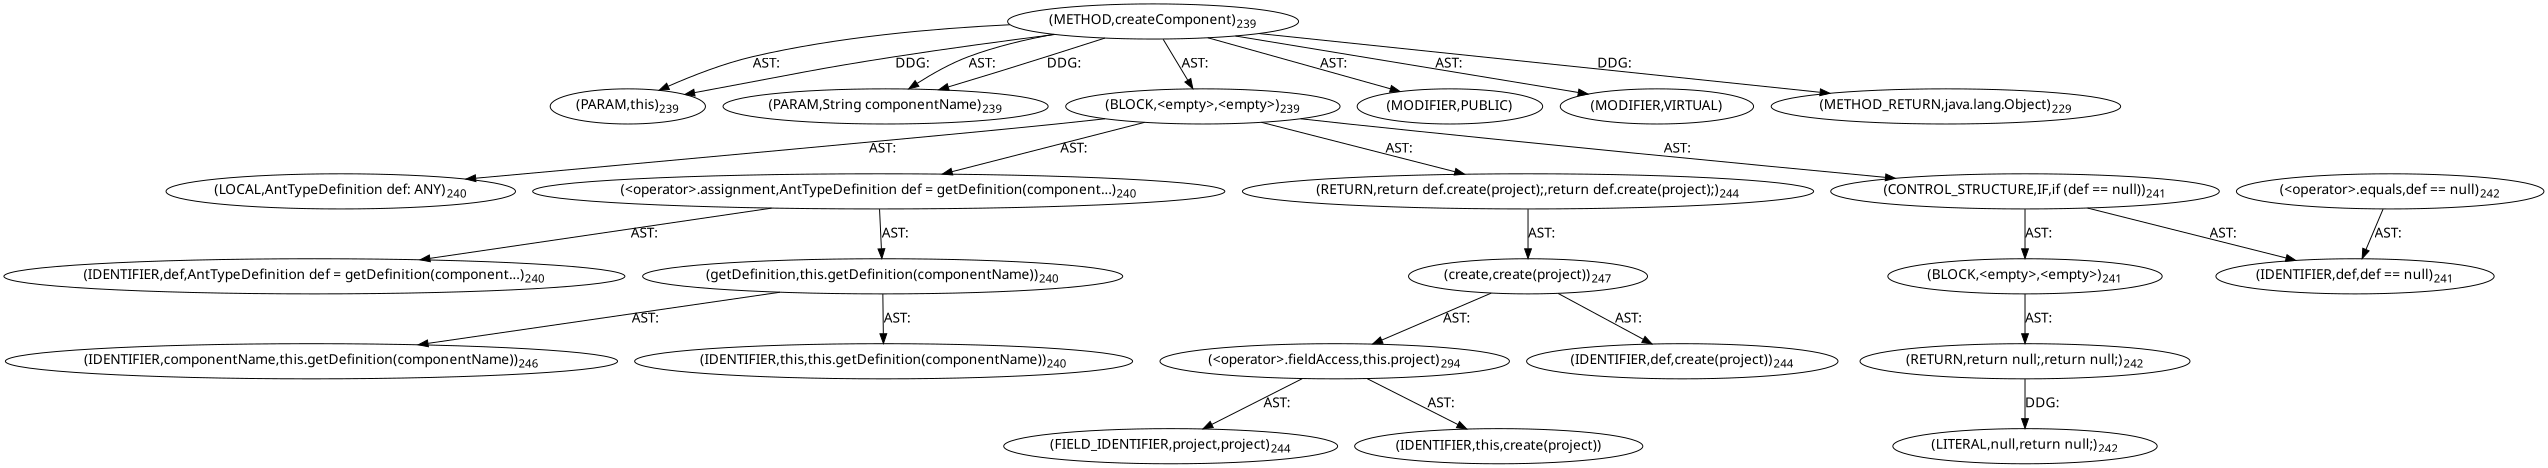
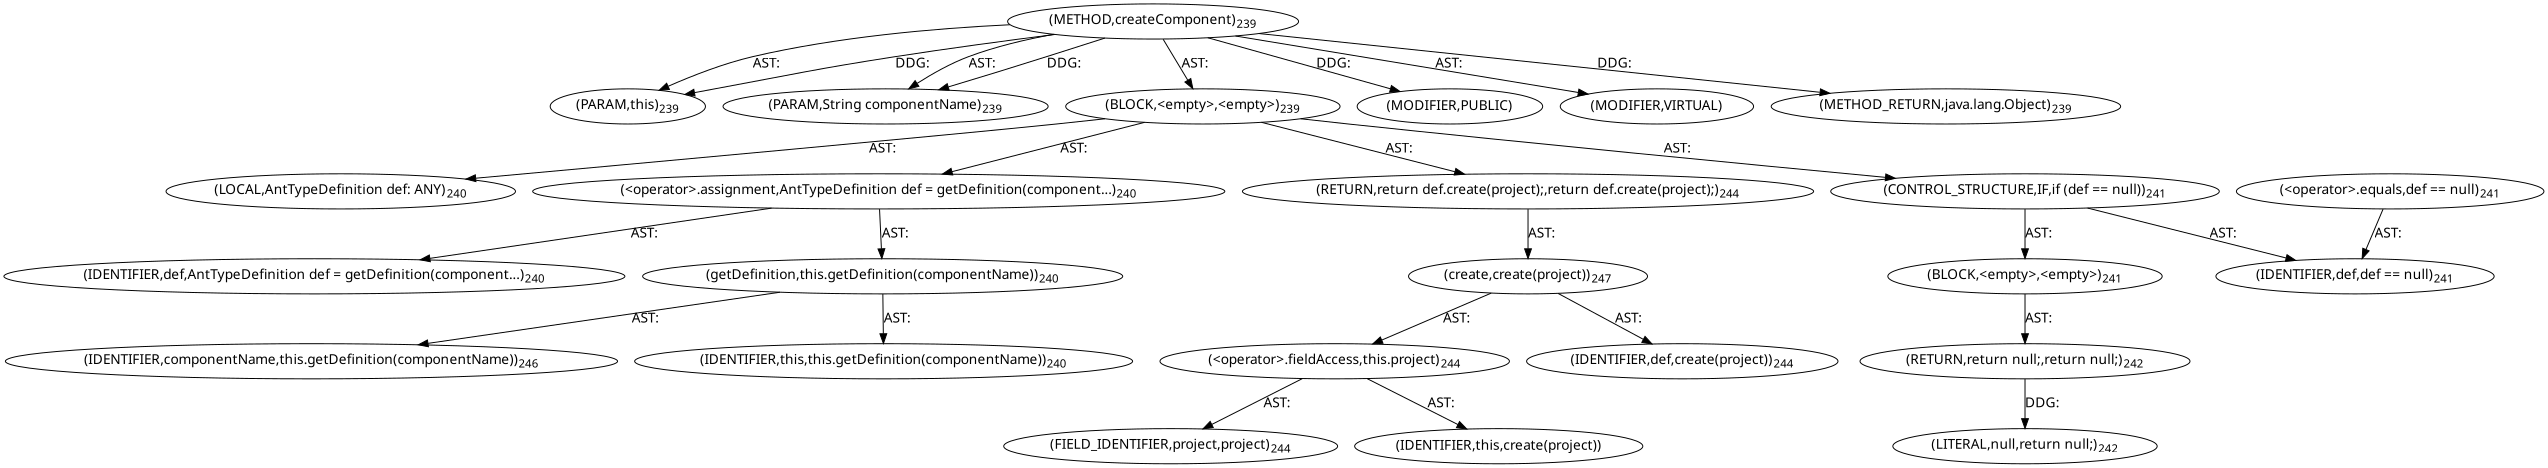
edge "(METHOD,createComponent)" -> "(MODIFIER,PUBLIC)": label "AST: " -> "DDG: "
node "(METHOD_RETURN,java.lang.Object)": text "229" -> "239"
node "(<operator>.equals,def == null)": text "242" -> "241"
node "(<operator>.fieldAccess,this.project)": text "294" -> "244"
